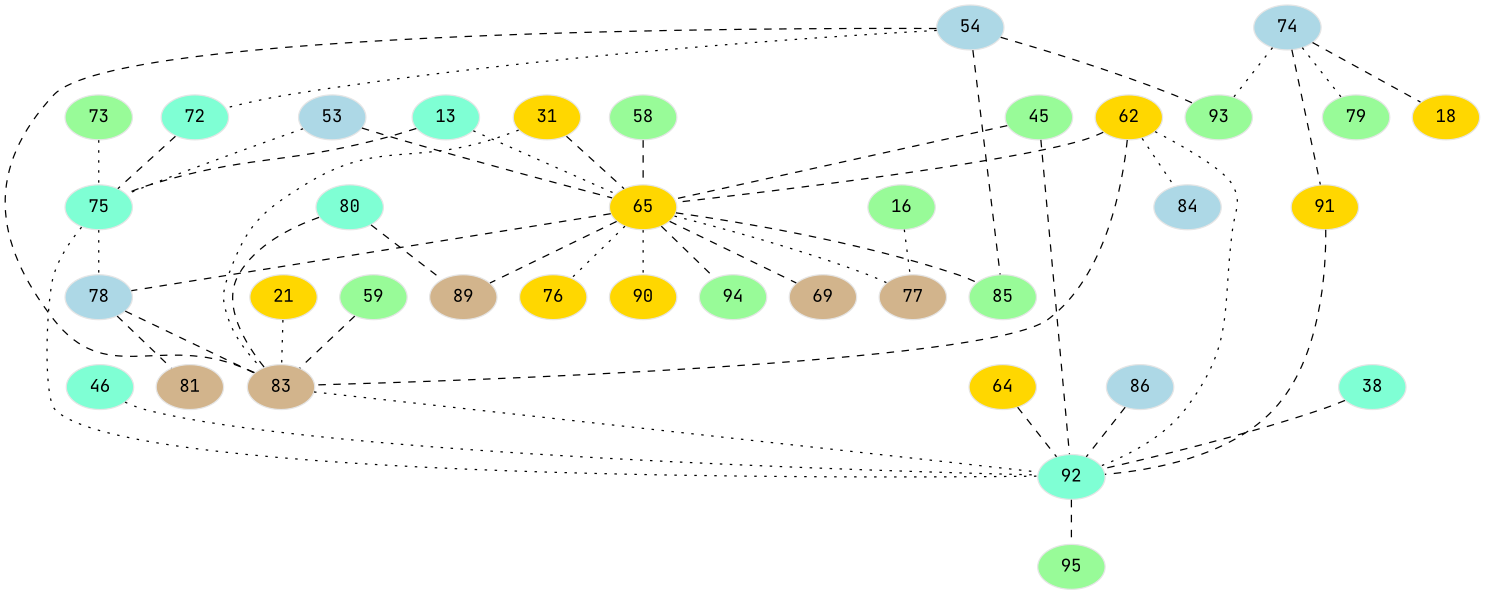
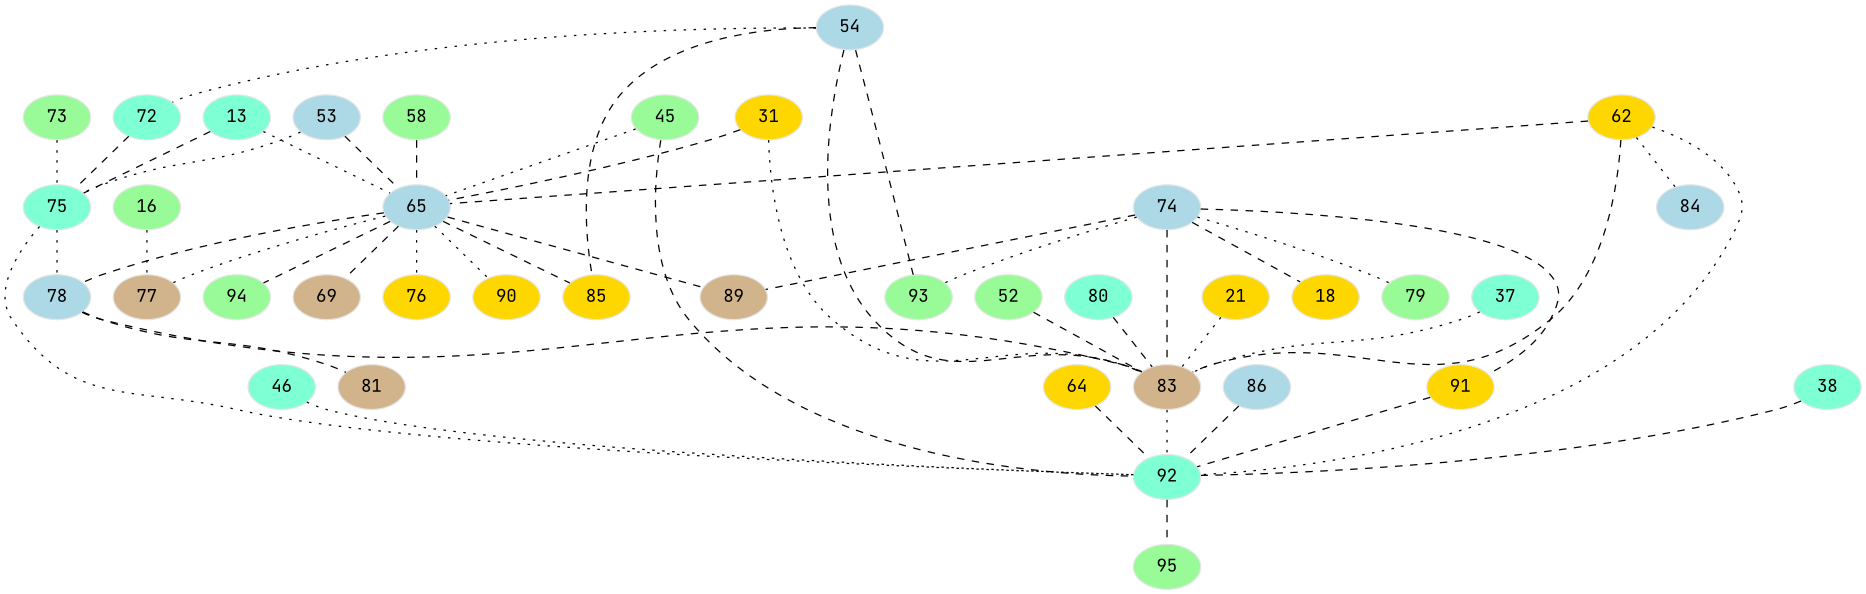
edge "45" -- "65": style dashed -> dotted
node "65": fillcolor gold -> lightblue
edge "80" -- "89": now "74" -- "89"
node "59": label "59" -> "52"
node "85": fillcolor palegreen -> gold
edge "74" -- "83": added
node "37": added
